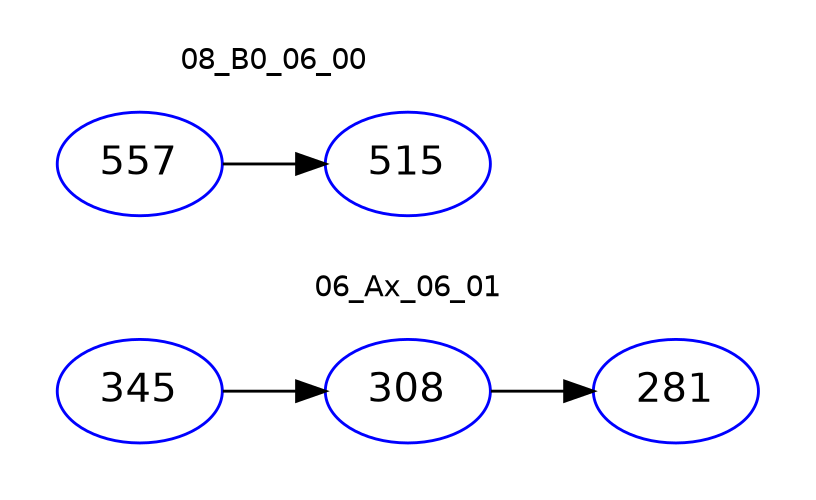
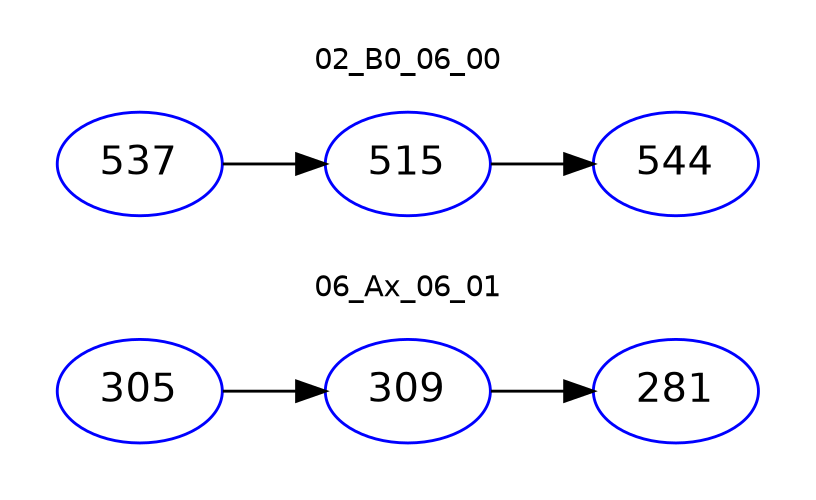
cluster "08_B0_06_00": label "08_B0_06_00" -> "02_B0_06_00"
node "557": label "557" -> "537"
node "544": added
node "345": label "345" -> "305"
node "308": label "308" -> "309"
